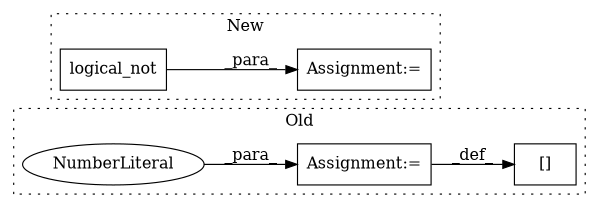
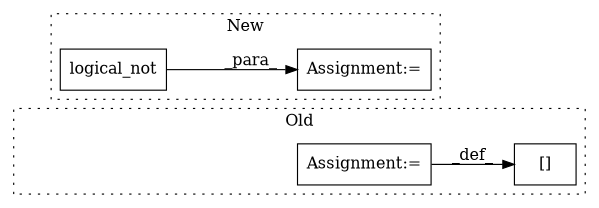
node "NumberLiteral": removed
